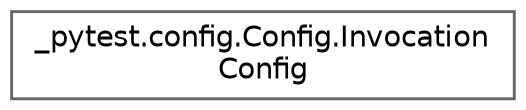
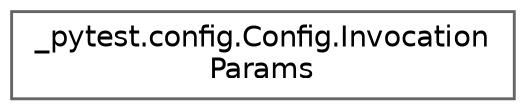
node "_pytest.config.Config.Invocation Config": label "_pytest.config.Config.Invocation Config" -> "_pytest.config.Config.Invocation Params"
